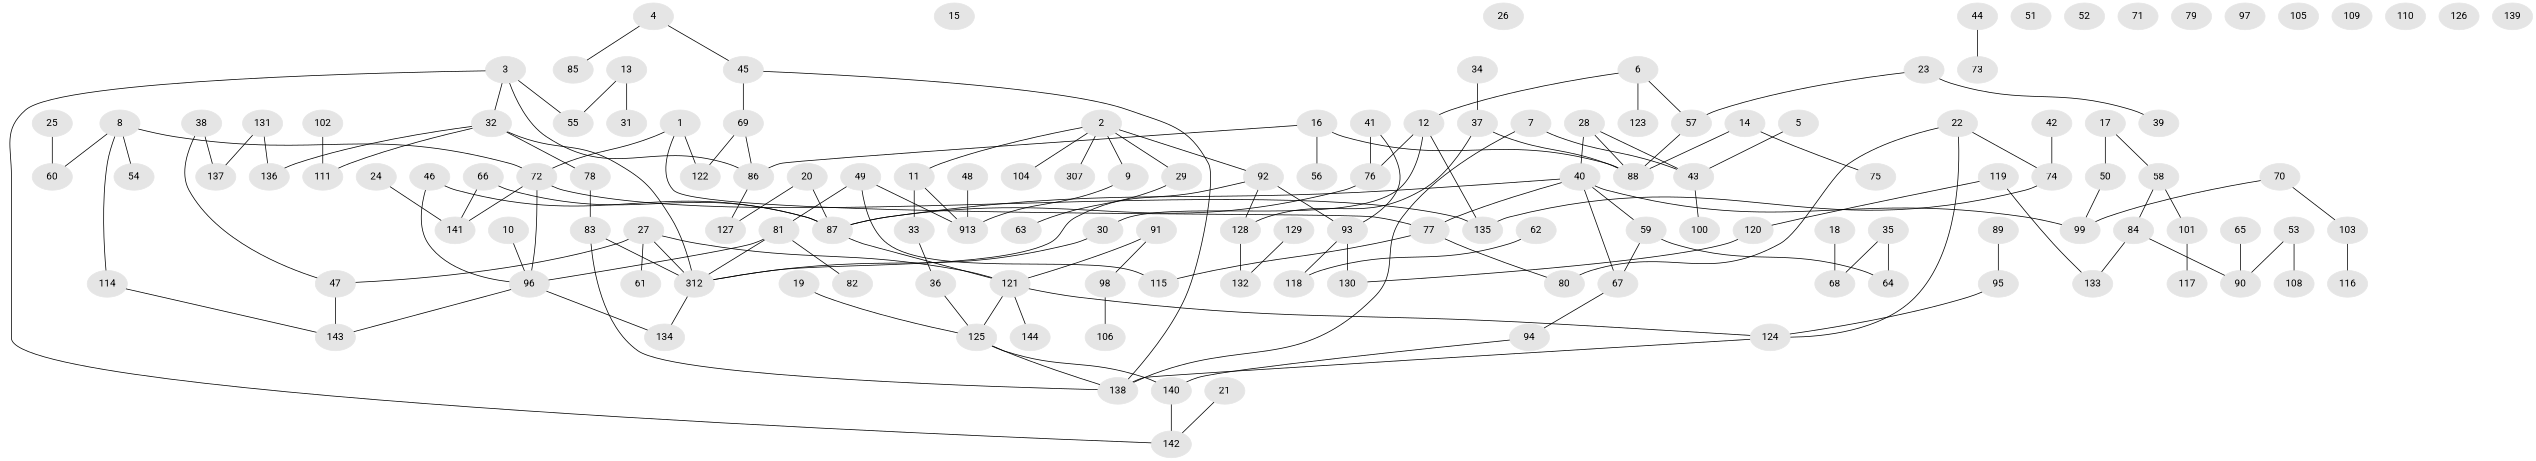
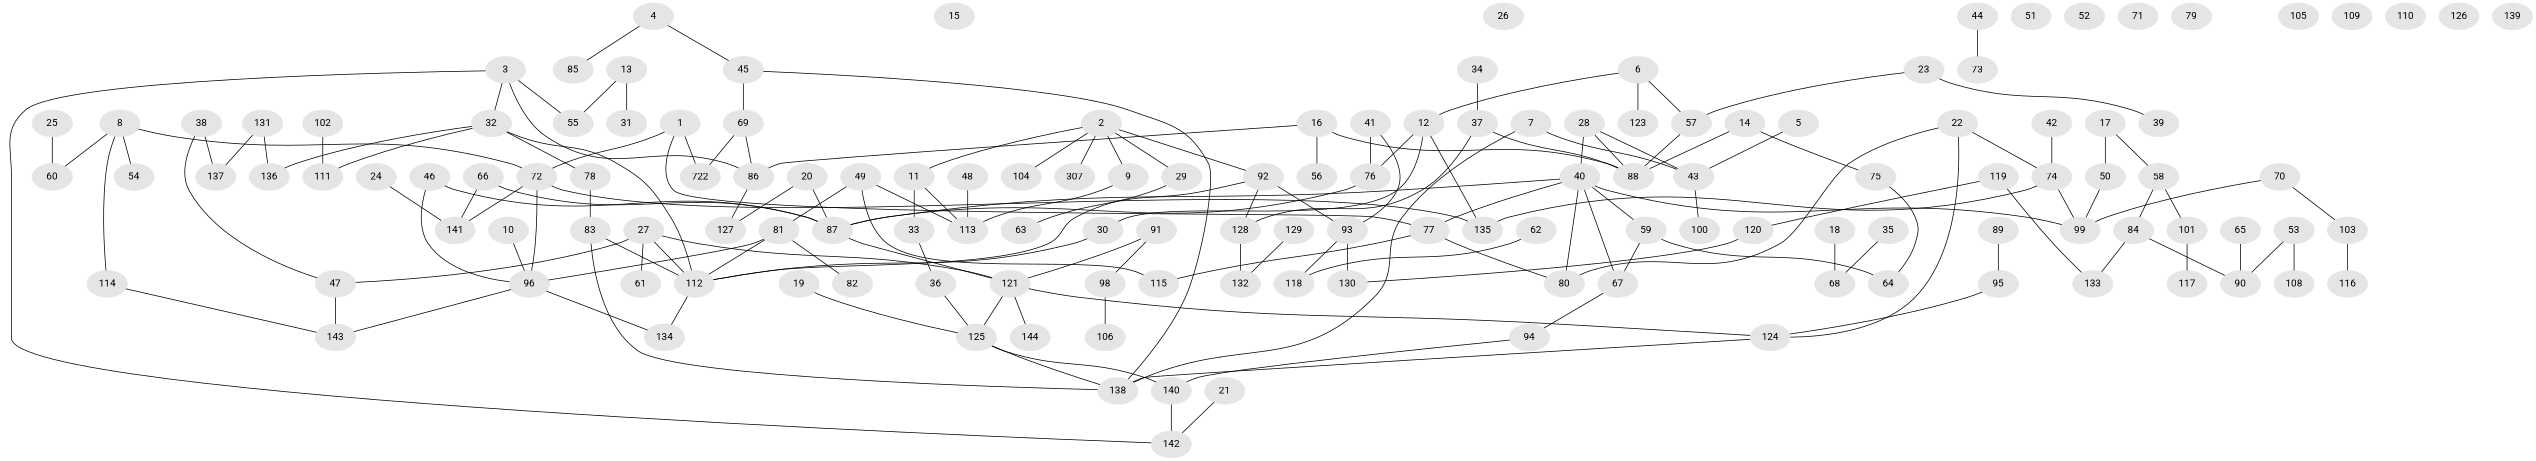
node "97": removed
node "122": label "122" -> "722"
edge "74" -- "99": added
node "913": label "913" -> "113"
edge "40" -- "80": added
edge "35" -- "64": now "75" -- "64"
node "312": label "312" -> "112"
